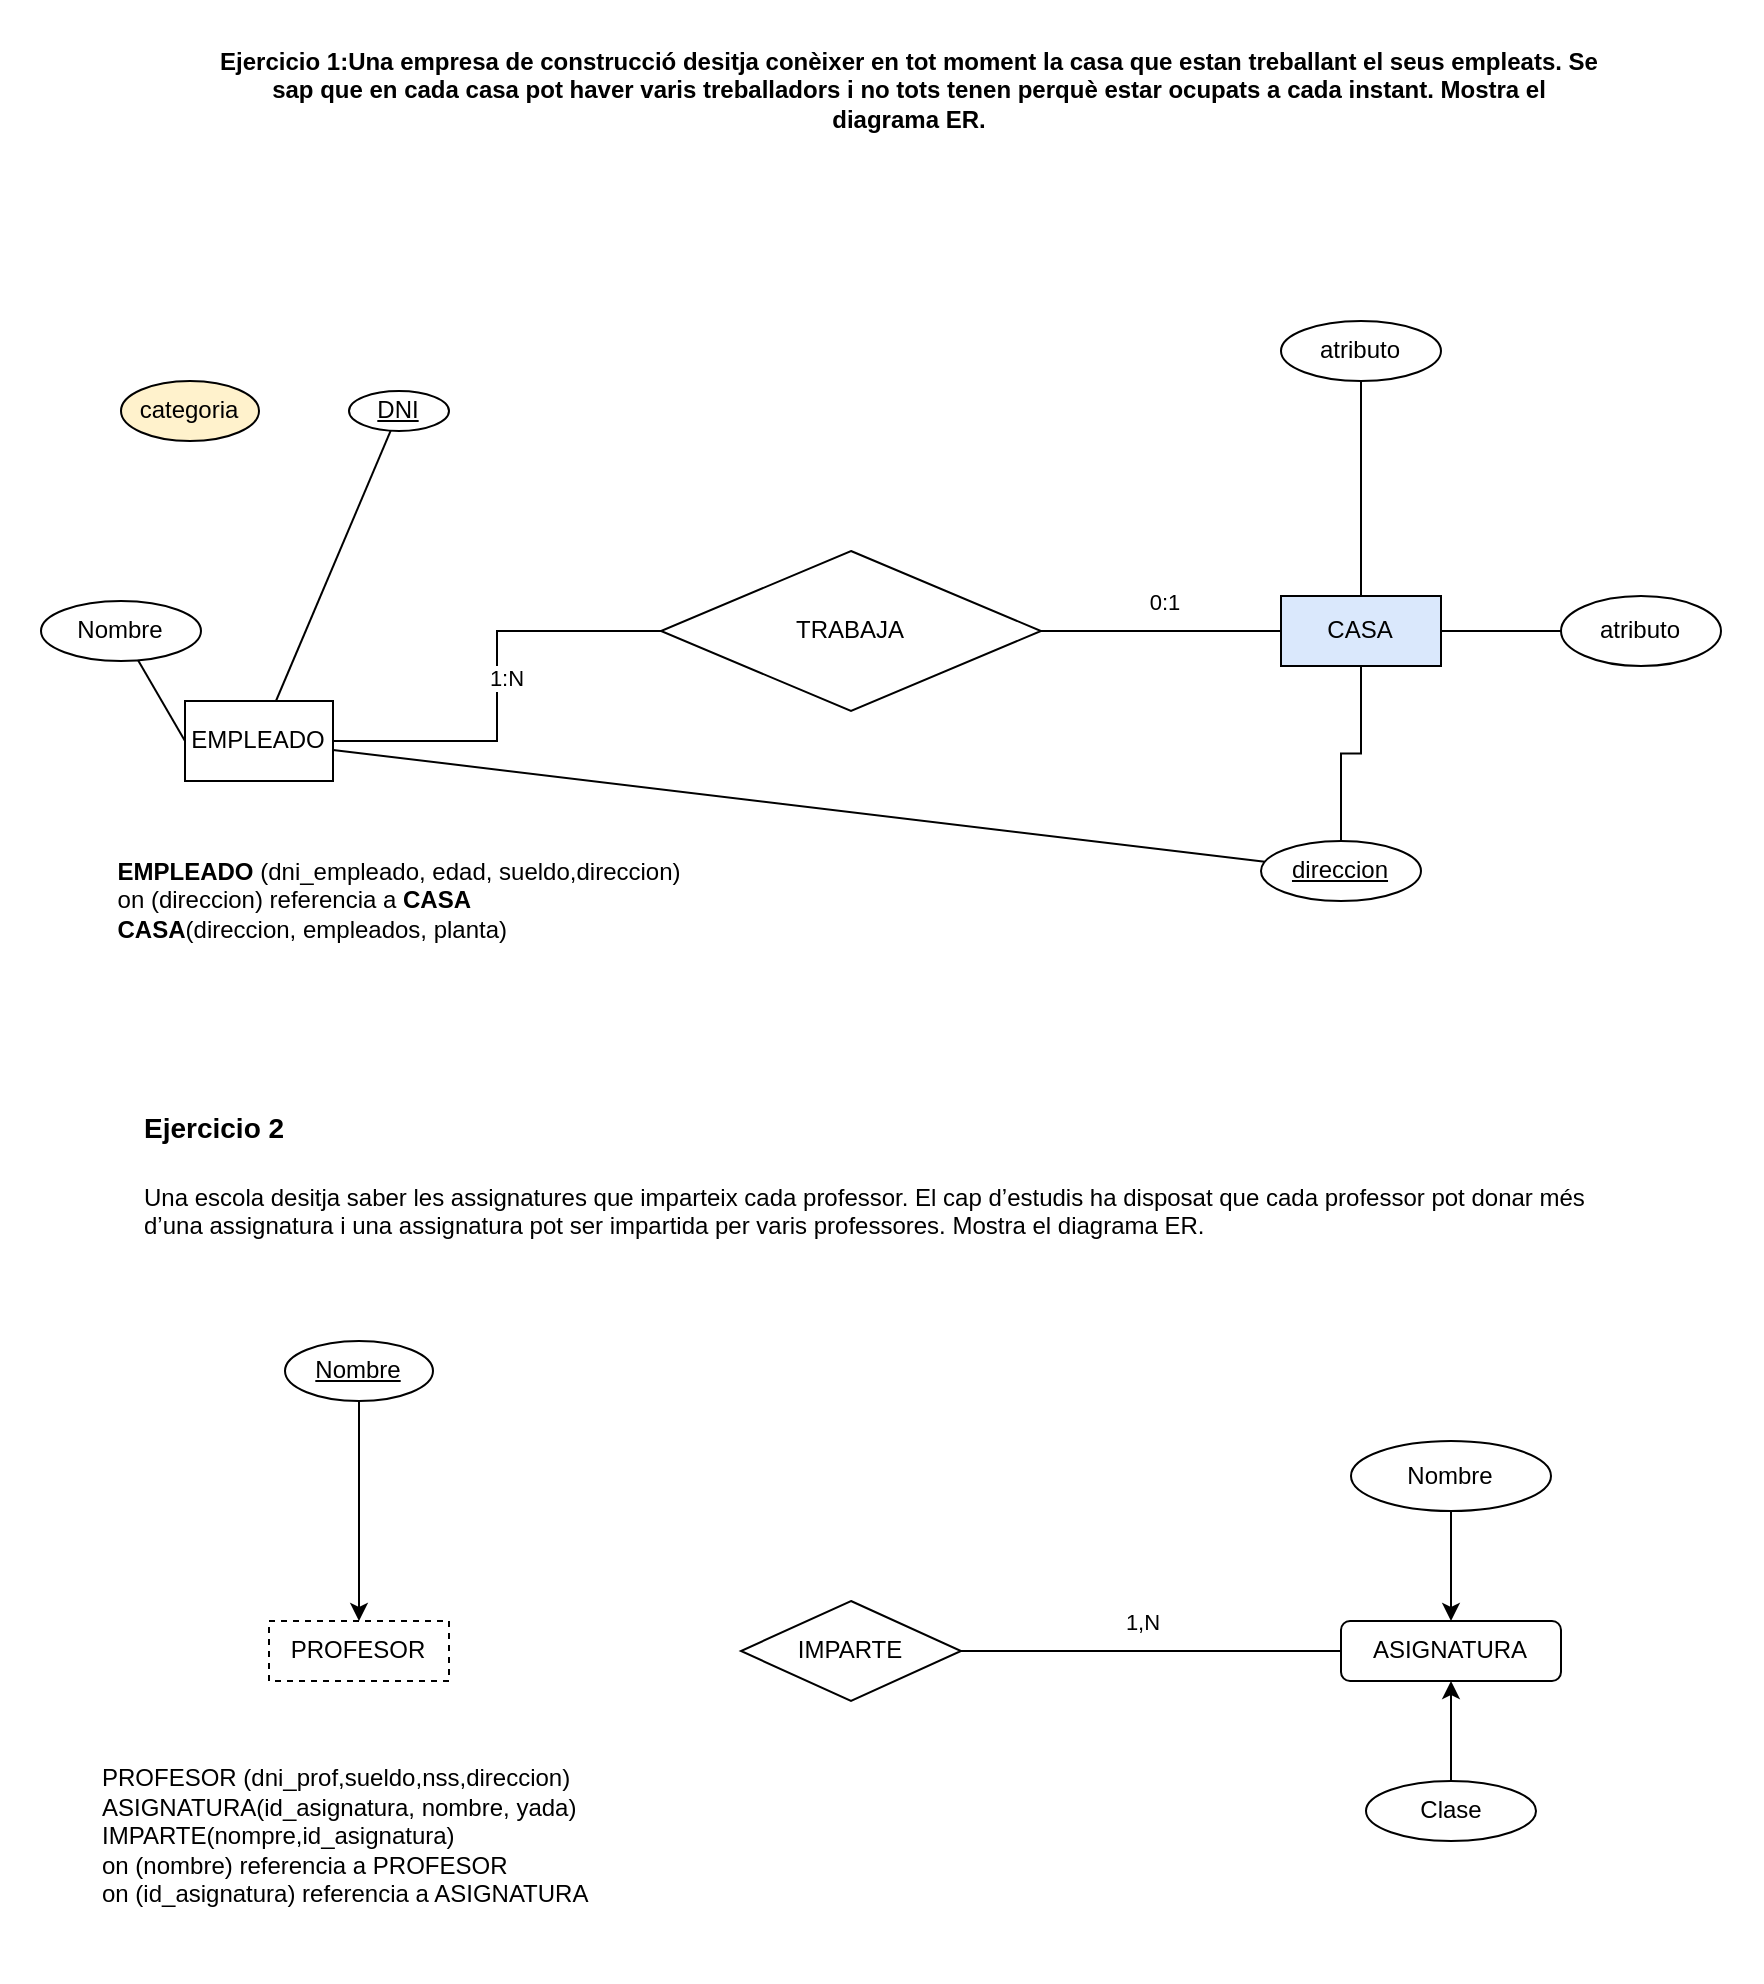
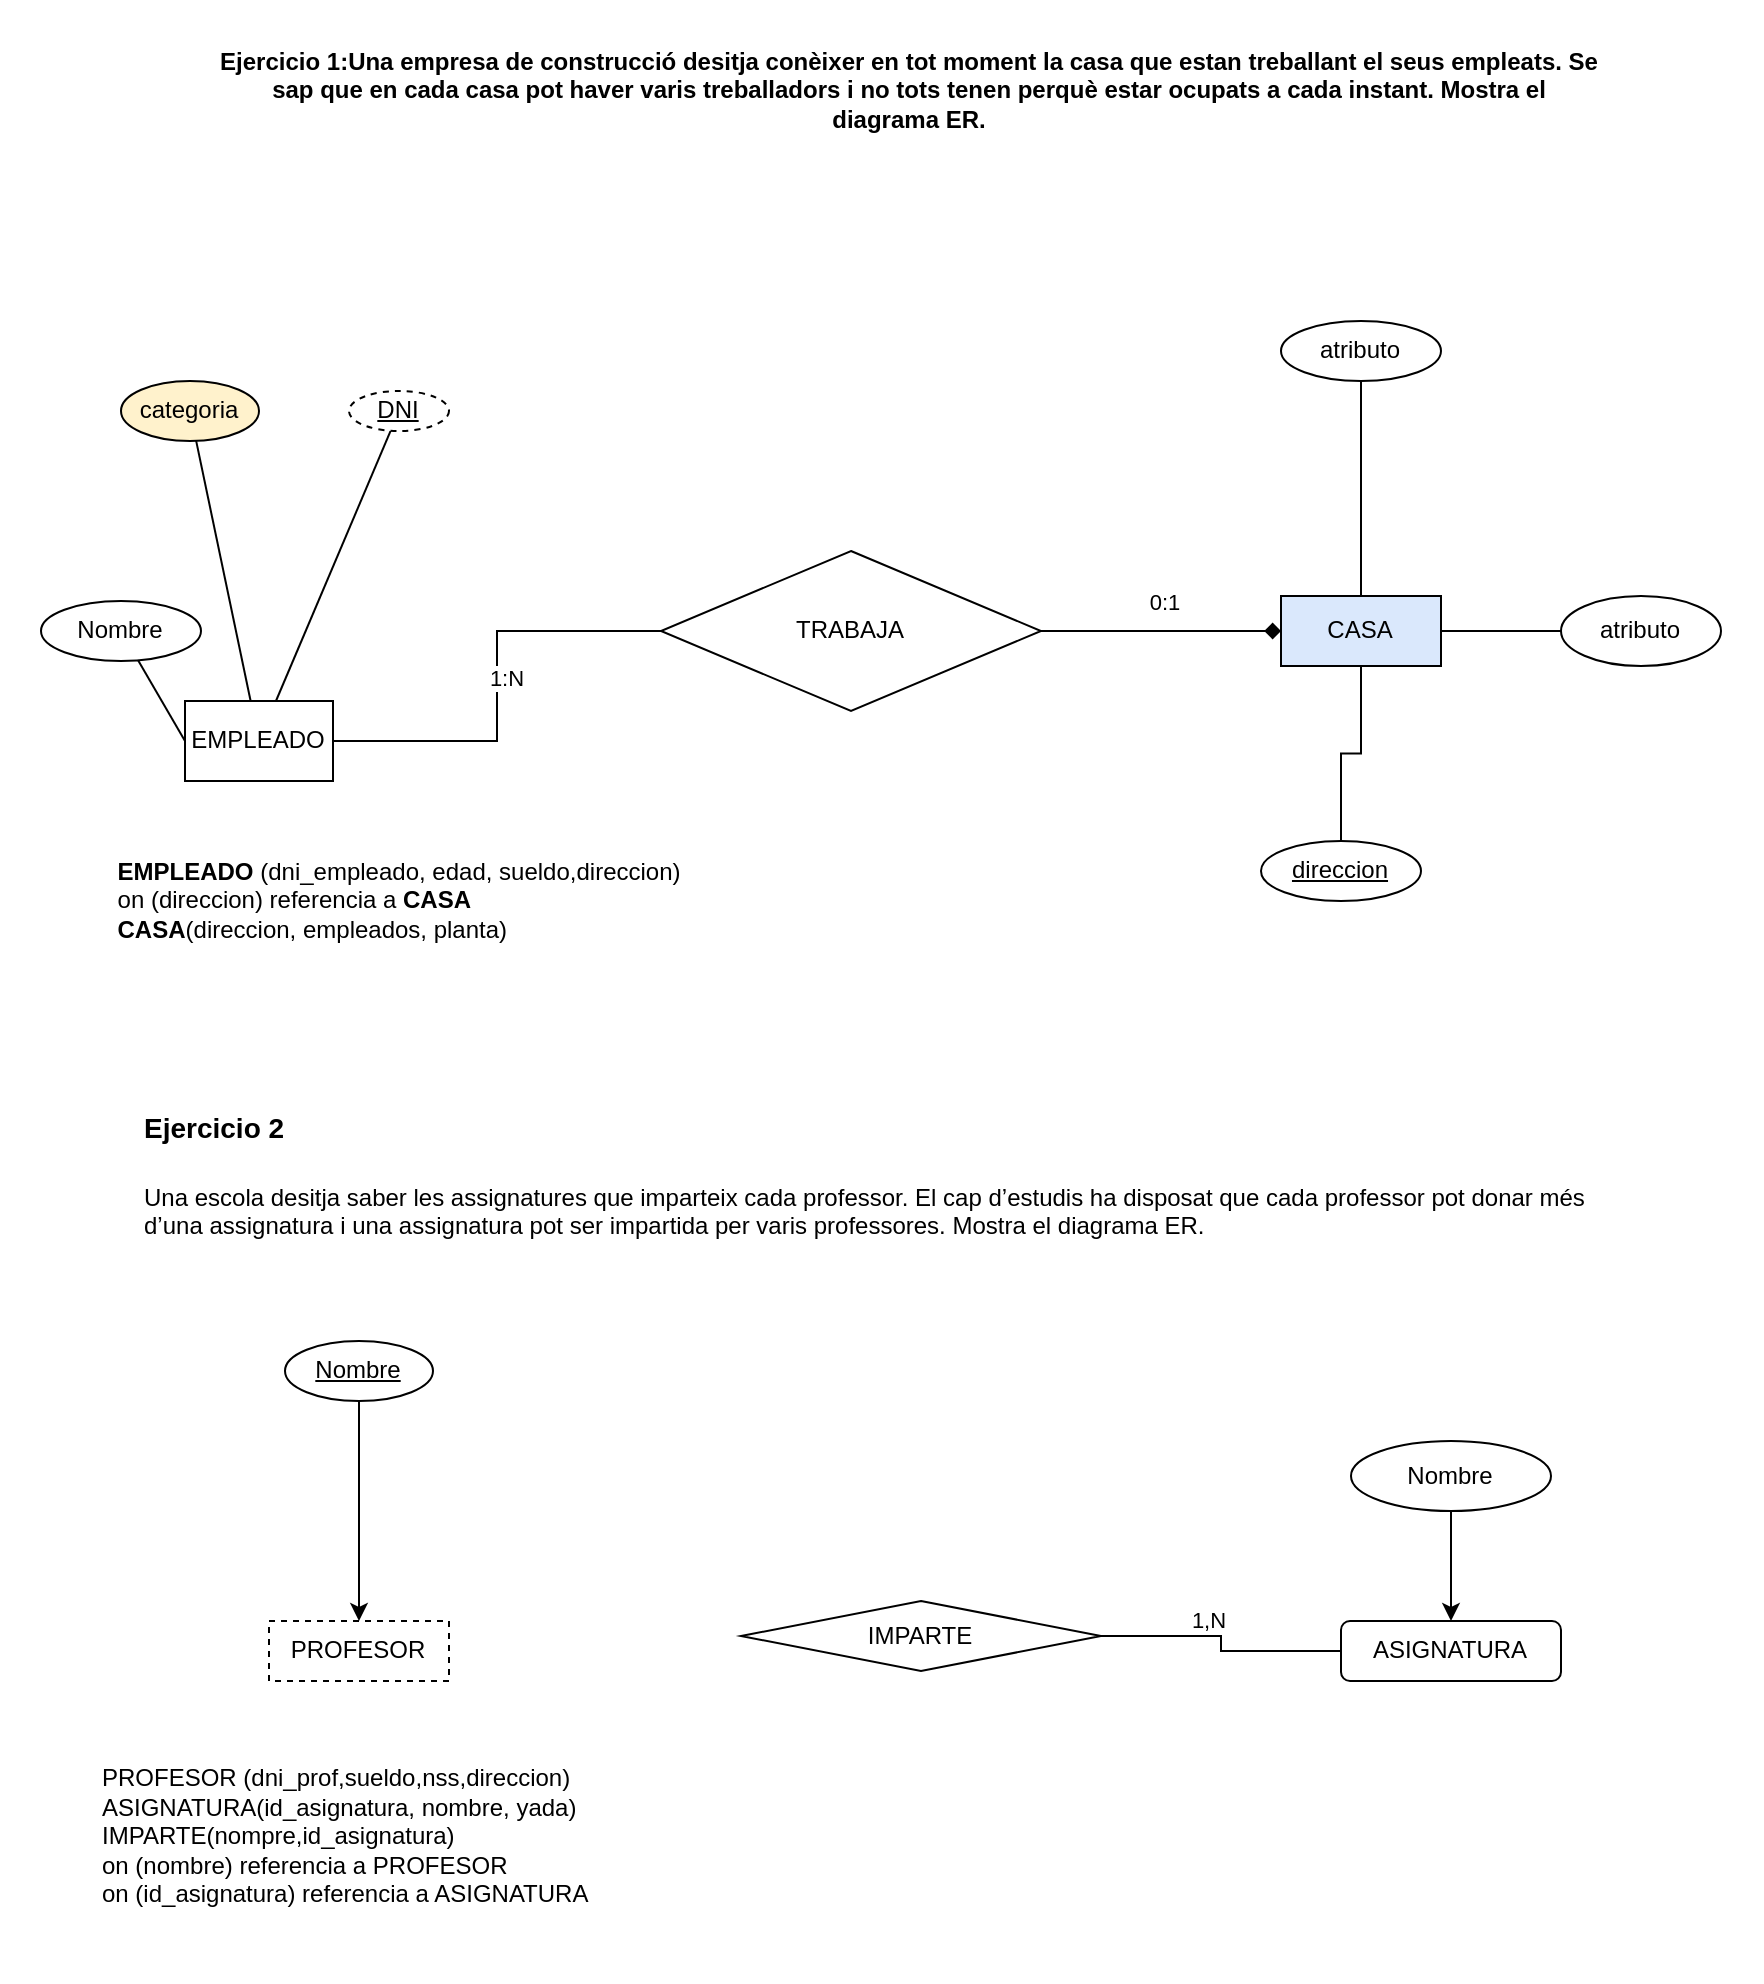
node "DNI": style solid -> dashed
edge "TRABAJA" -- "CASA": arrowhead none -> diamond
edge "EMPLEADO" -- "direccion": now "EMPLEADO" -- "categoria"
node "IMPARTE": size 220x100 -> 360x70
edge "Clase" -> "ASIGNATURA": removed
node "Clase": removed
